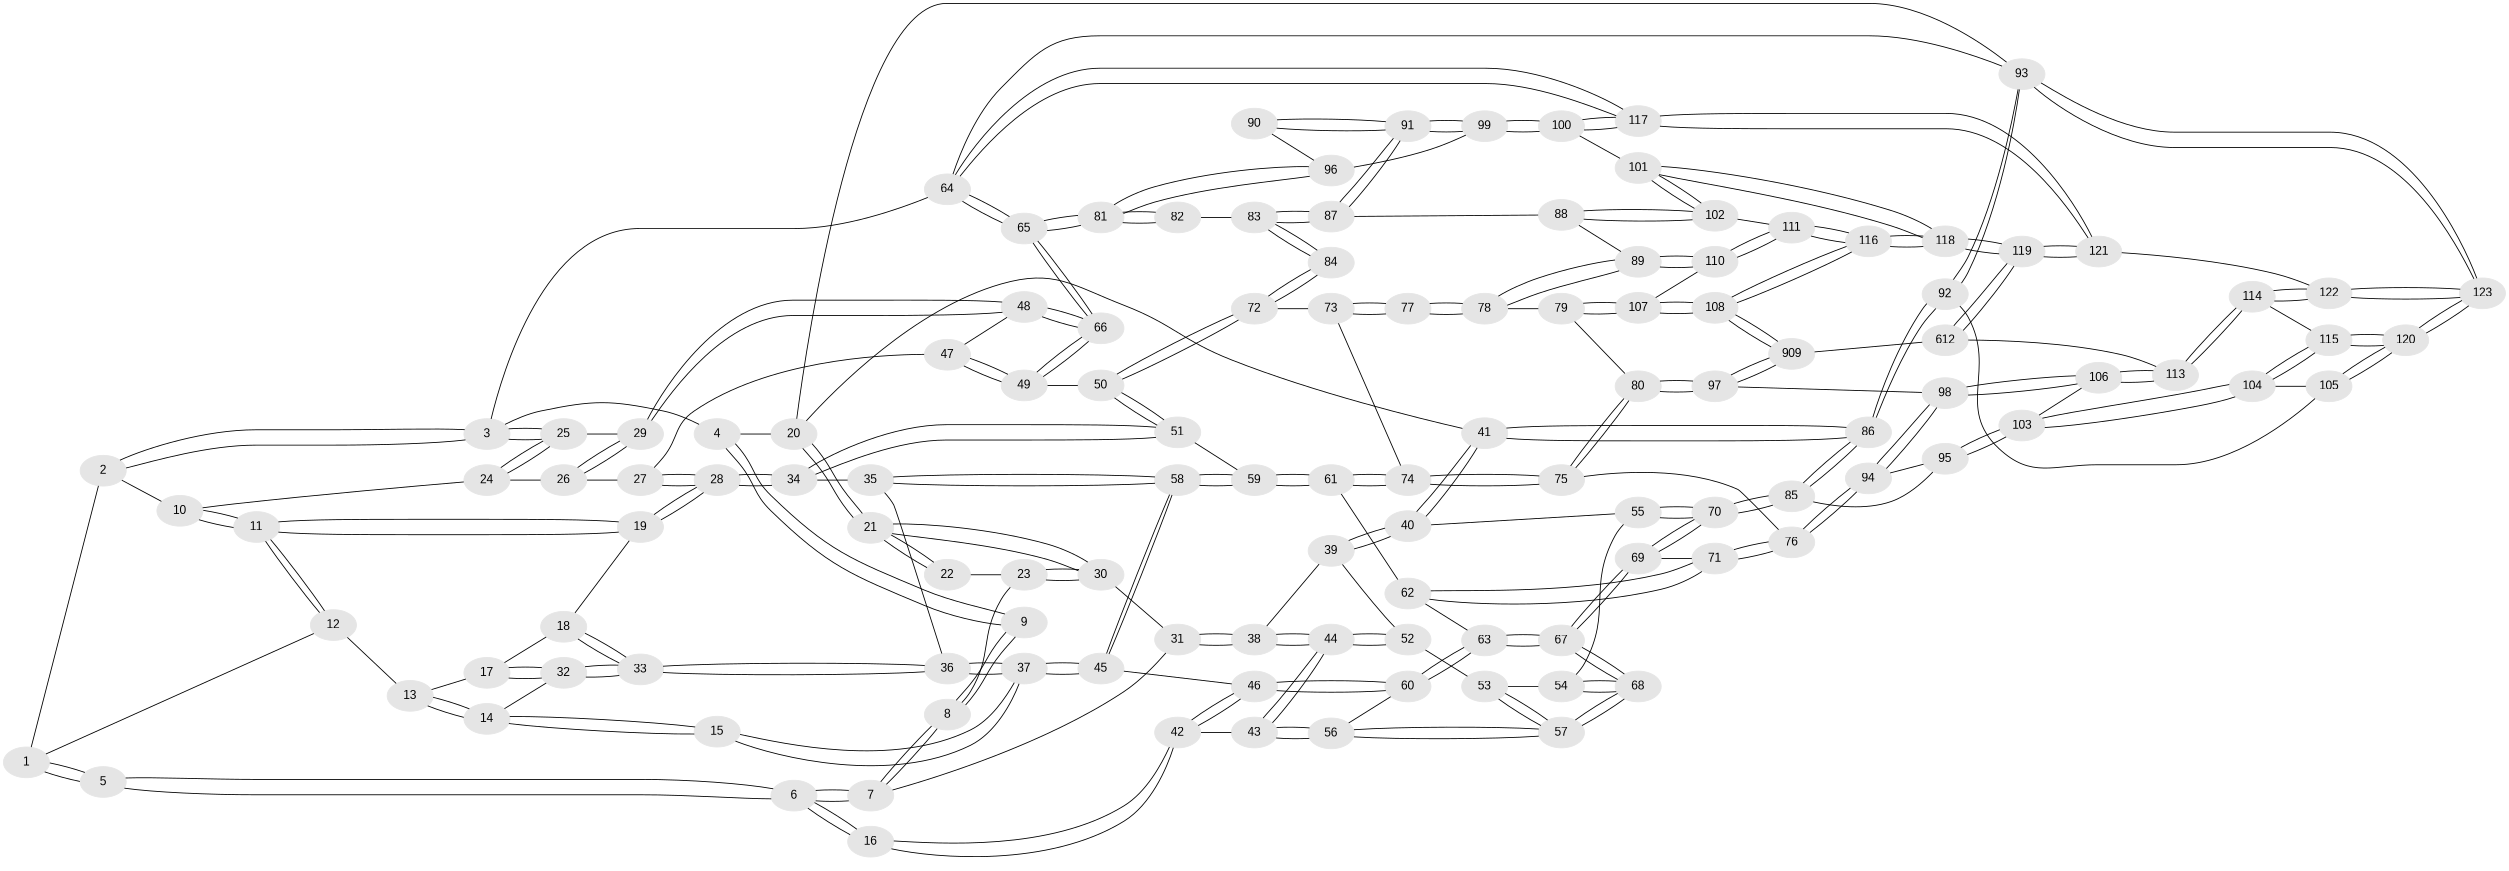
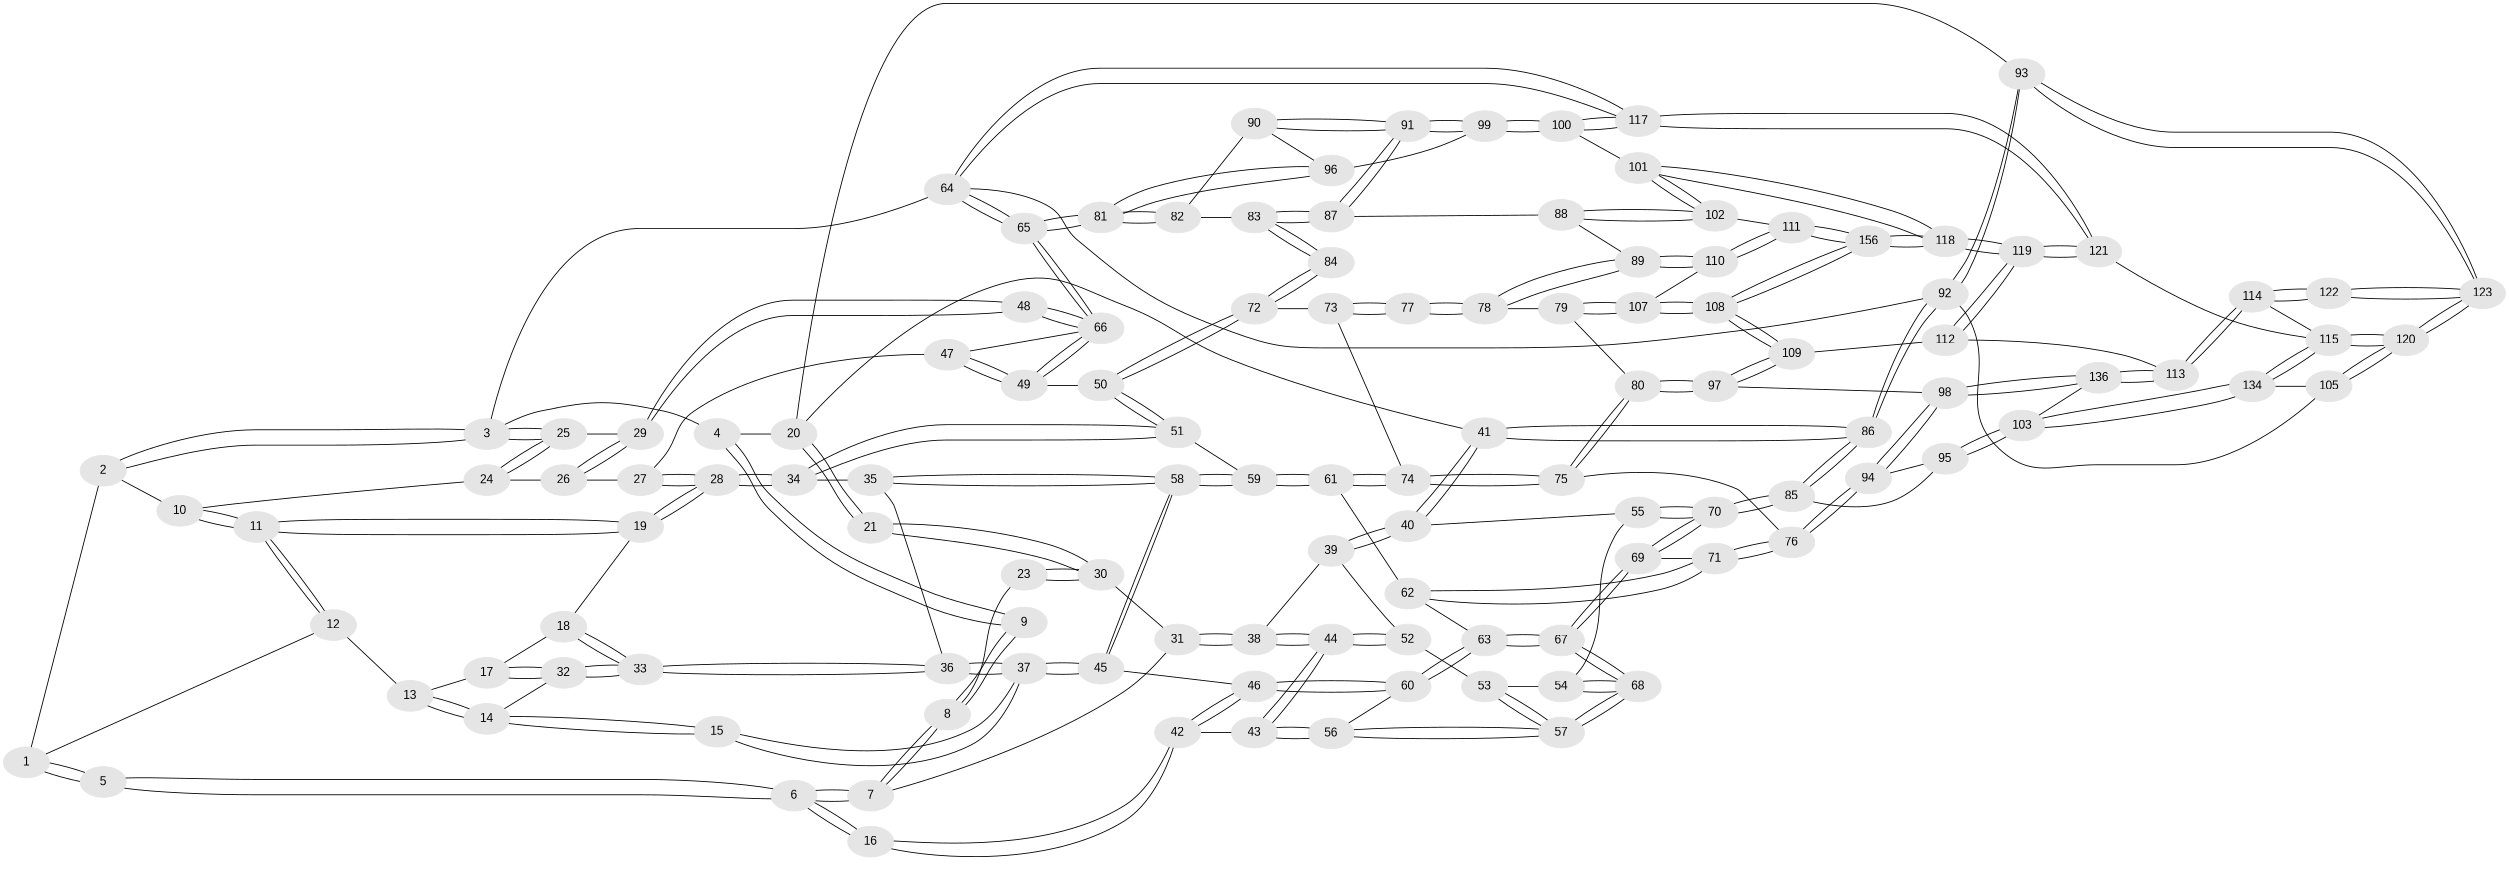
edge "93" -- "64": now "92" -- "64"
edge "90" -- "82": added
node "116": label "116" -> "156"
edge "121" -- "122": now "121" -- "115"
edge "48" -- "47": now "66" -- "47"
node "612": label "612" -> "112"
node "909": label "909" -> "109"
node "106": label "106" -> "136"
node "104": label "104" -> "134"
node "22": removed
